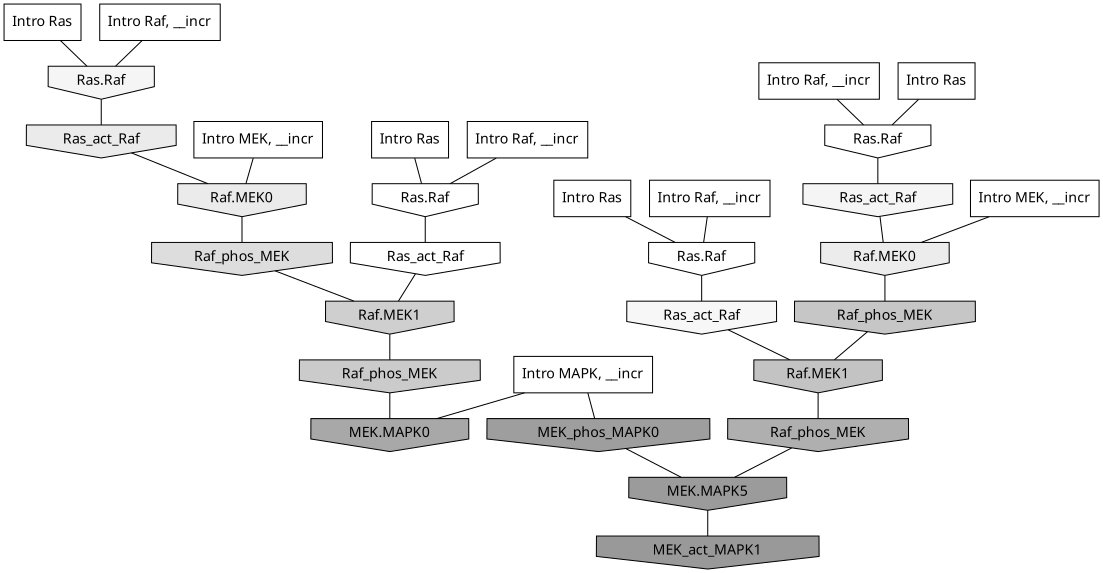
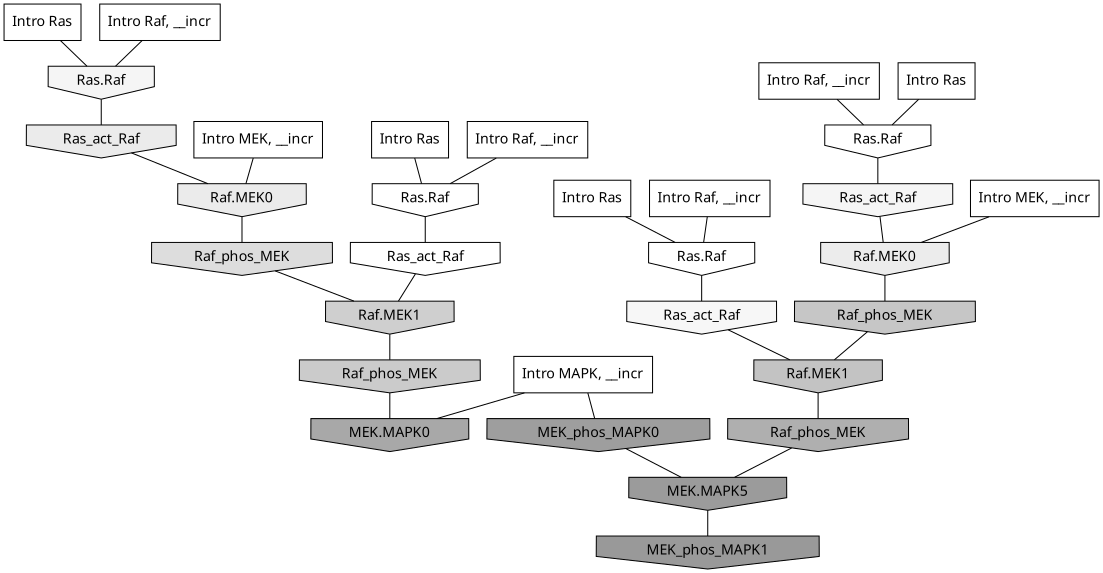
node "MEK_act_MAPK1": label "MEK_act_MAPK1" -> "MEK_phos_MAPK1"
